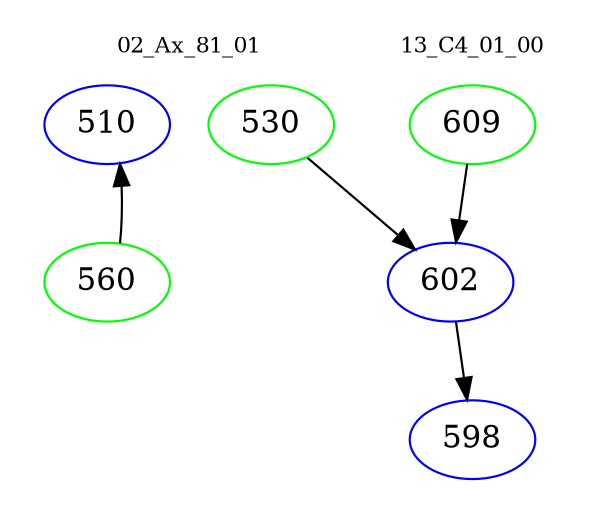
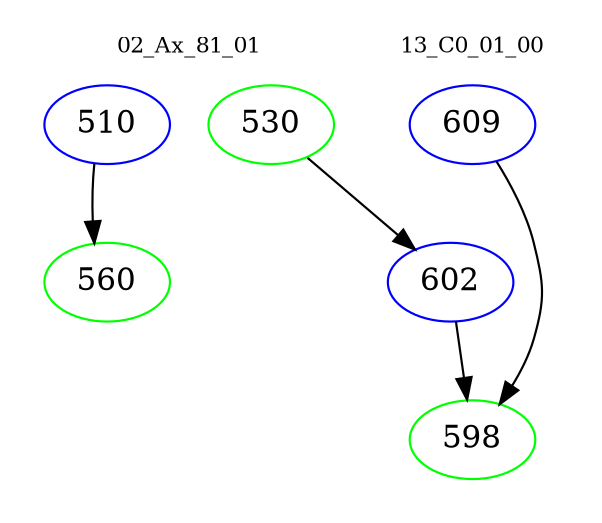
cluster "13_C4_01_00": label "13_C4_01_00" -> "13_C0_01_00"
node "609": color green -> blue
edge "609" -> "602": now "609" -> "598"
edge "560" -> "510": reversed
node "598": color blue -> green
